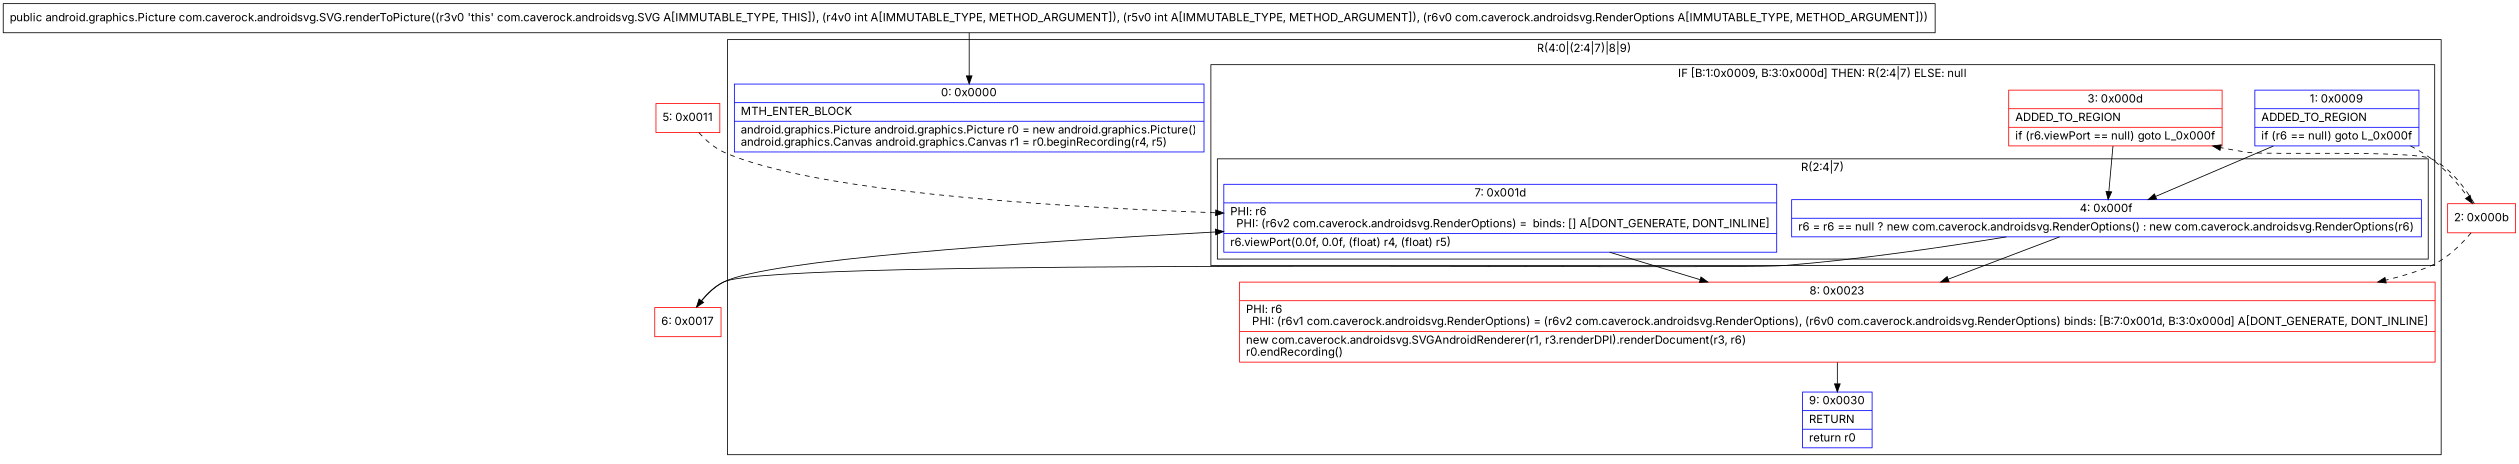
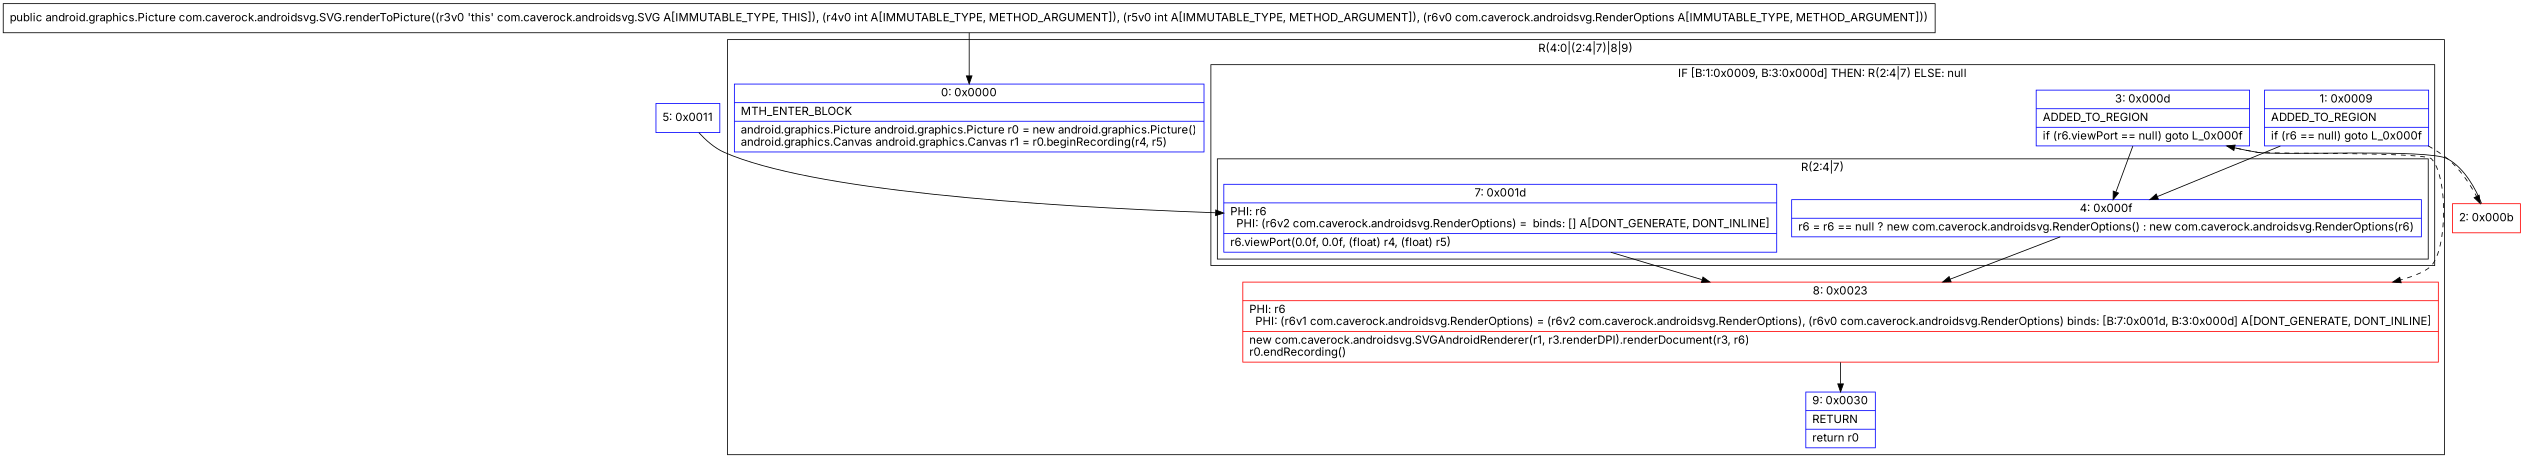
node "5: 0x0011": color red -> blue
node "3: 0x000d": color red -> blue
edge "2: 0x000b" -> "3: 0x000d": style dashed -> solid
edge "5: 0x0011" -> "7: 0x001d": style dashed -> solid
edge "2: 0x000b" -> "8: 0x0023": now "3: 0x000d" -> "8: 0x0023"
node "6: 0x0017": removed
